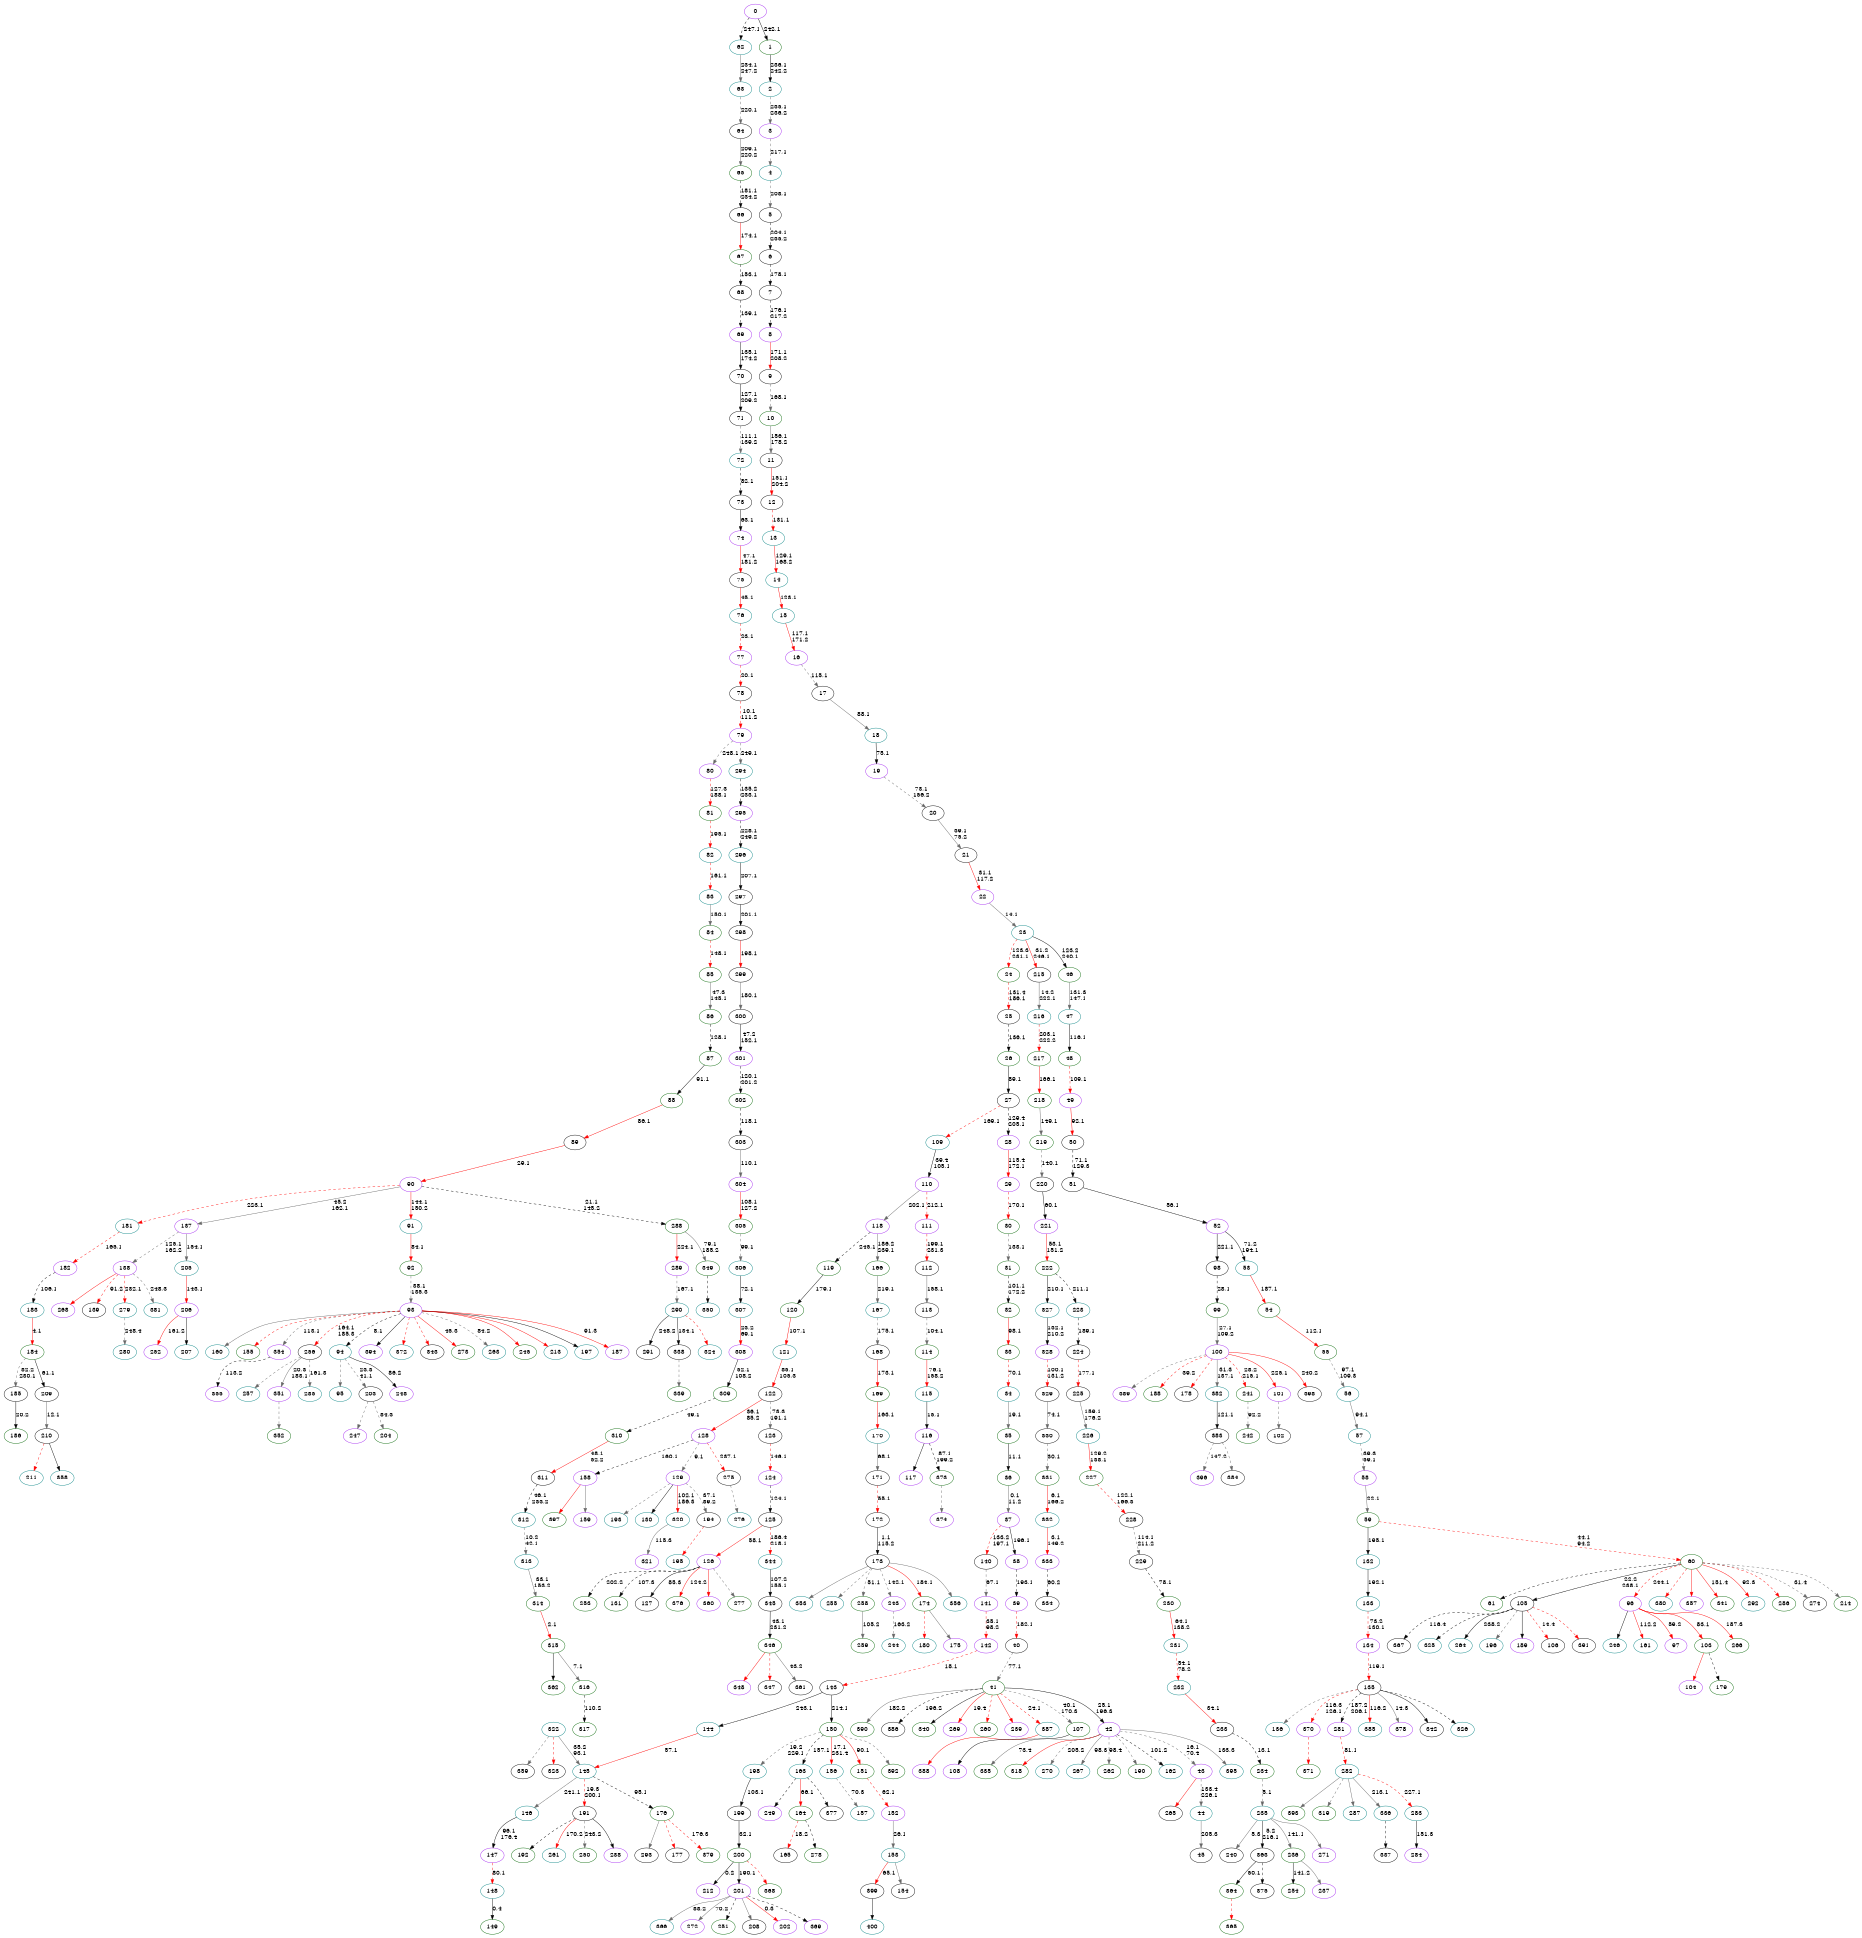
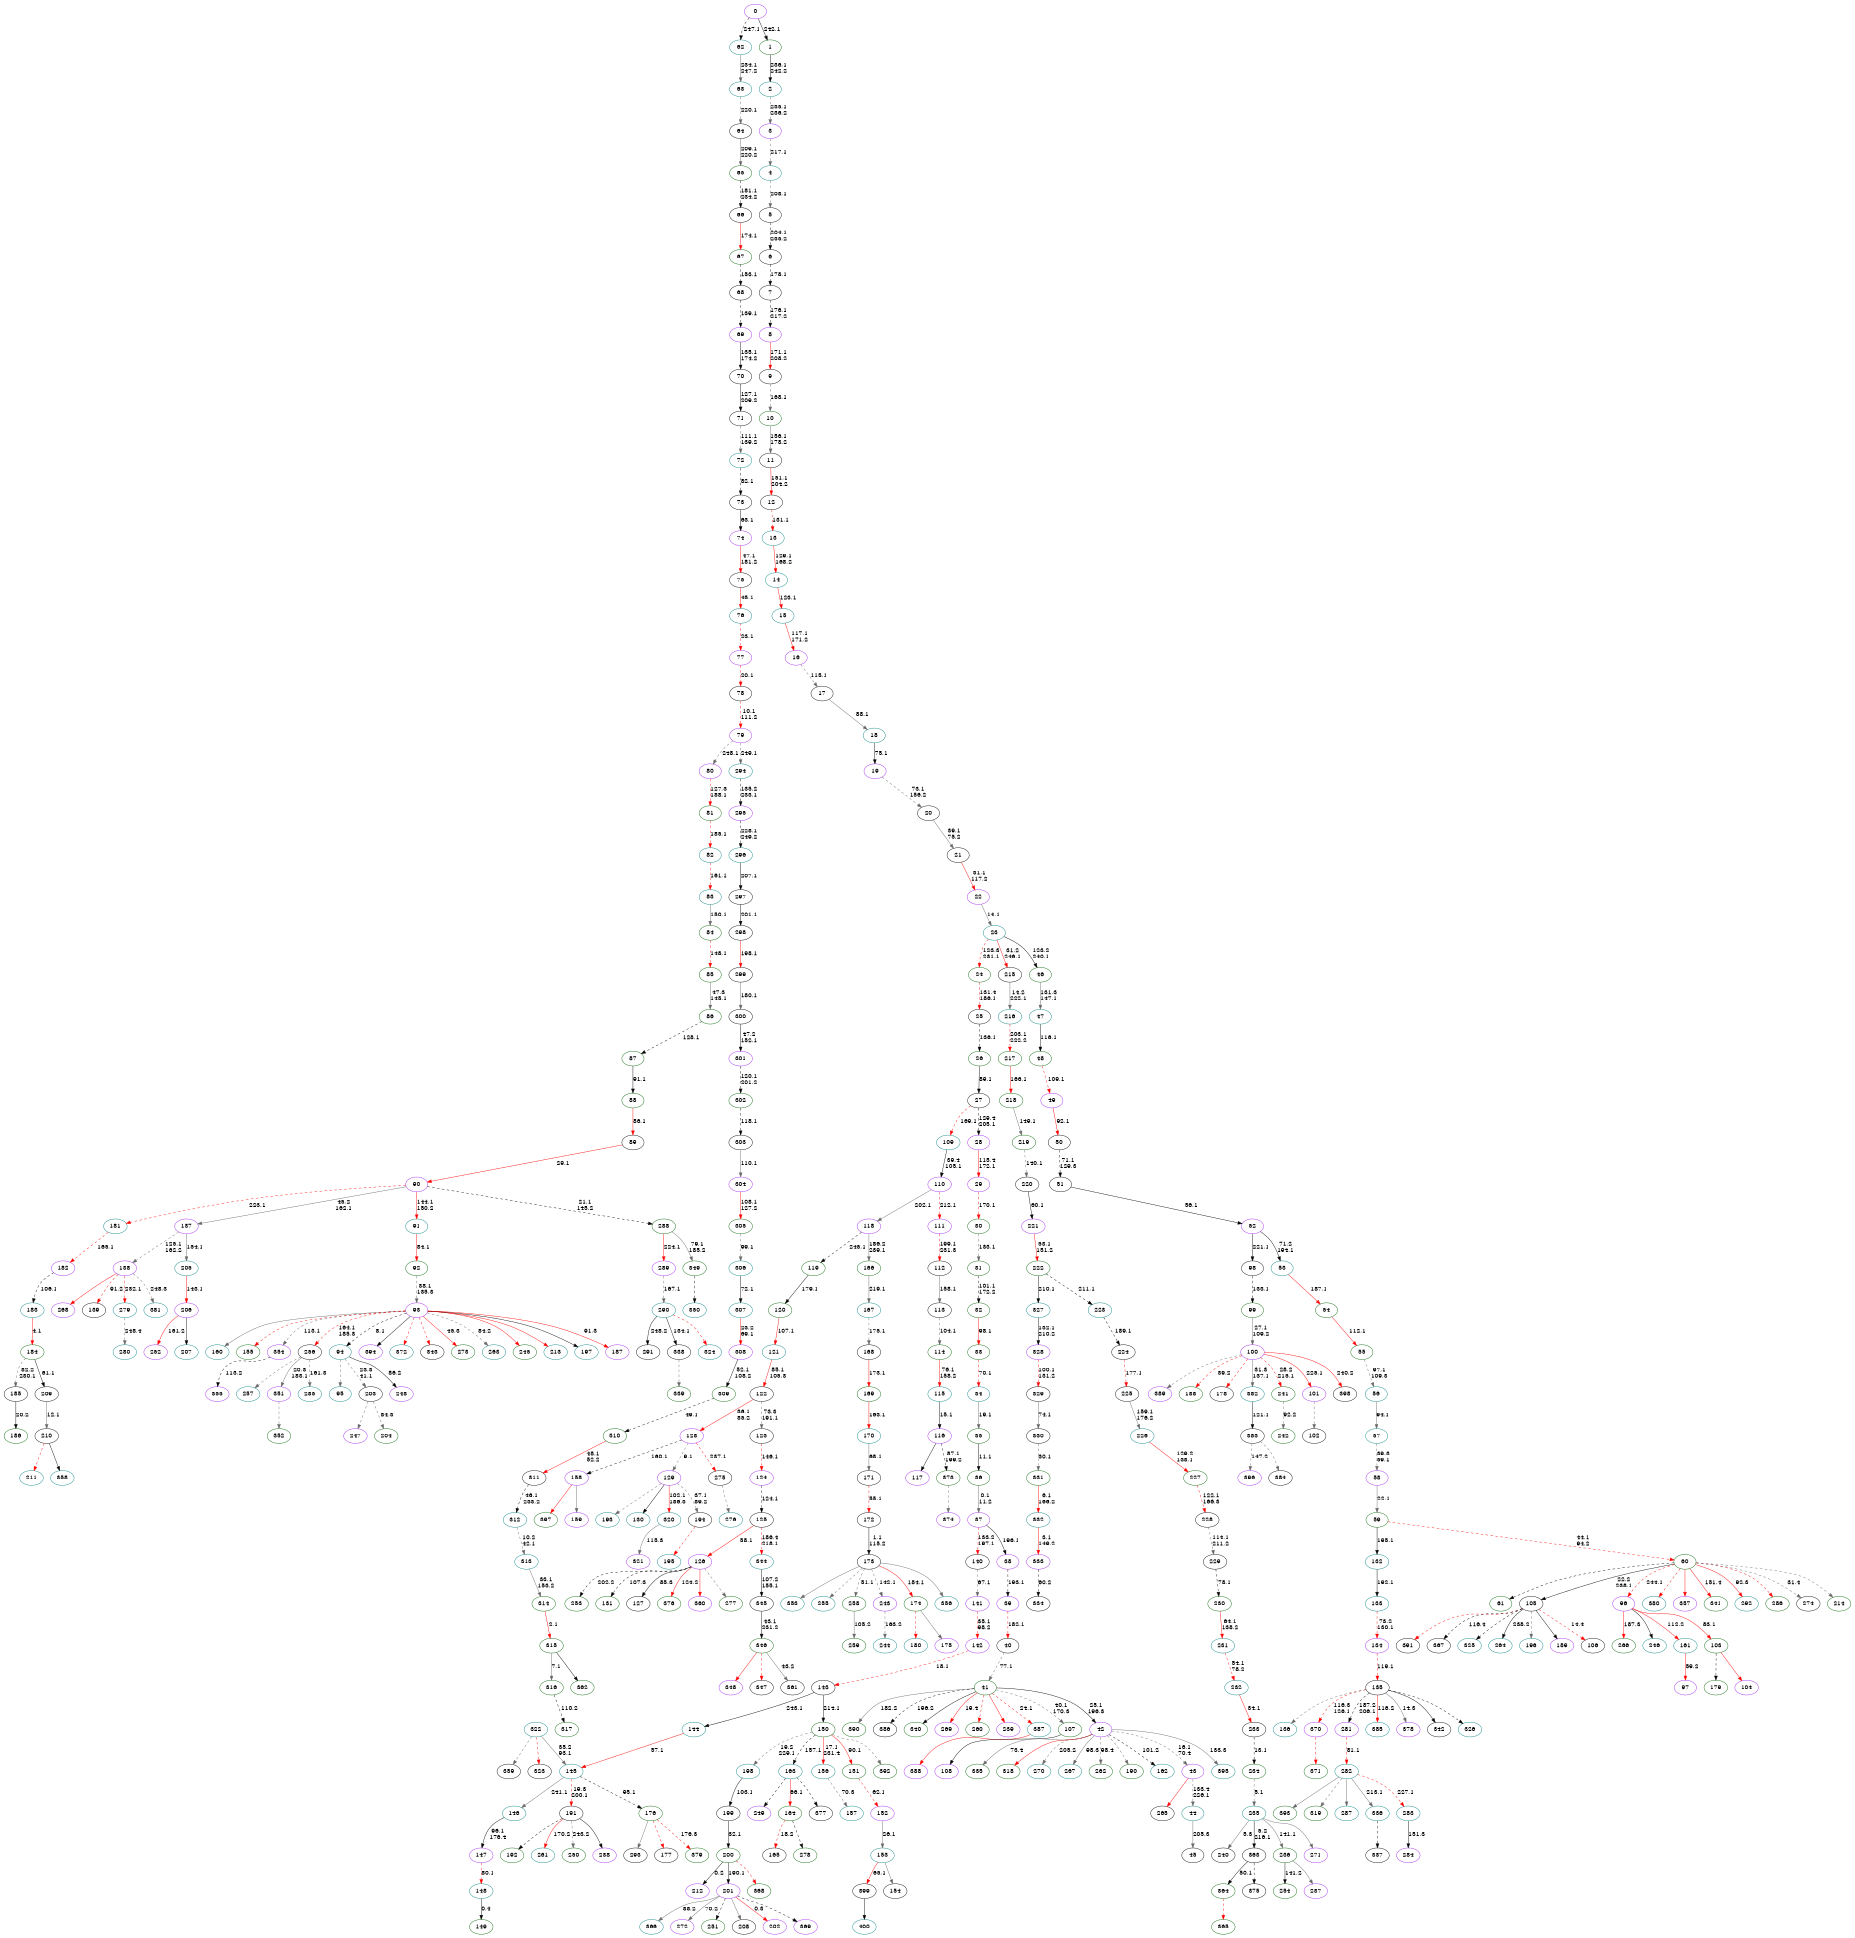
edge "81" -> "82": label "195,1" -> "185,1"
edge "98" -> "99": label "28,1" -> "133,1"
edge "96" -> "97": now "161" -> "97"
